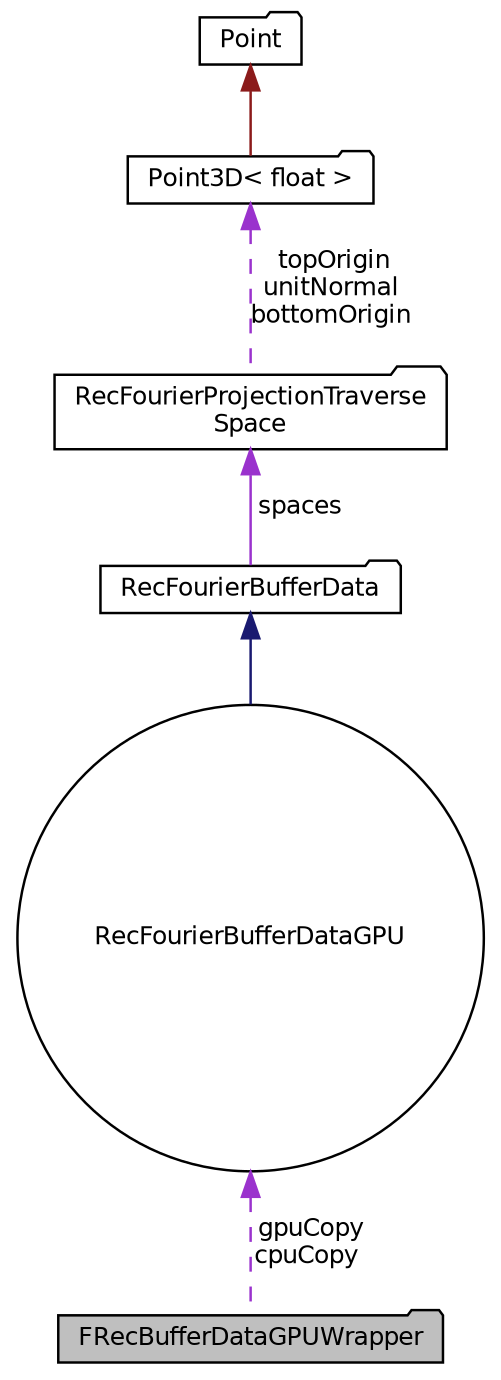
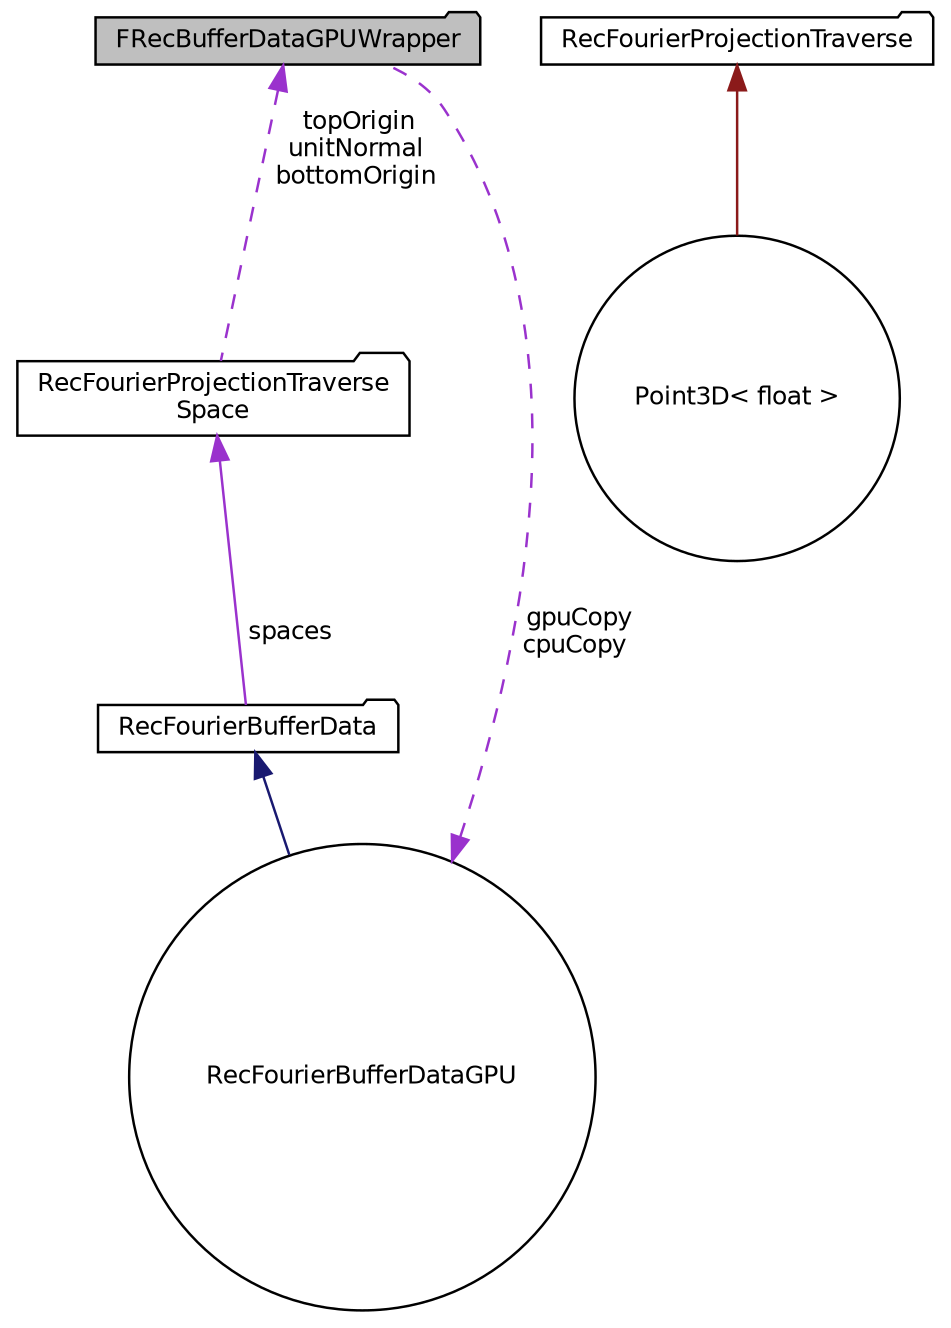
node "Point": label "Point" -> "RecFourierProjectionTraverse"
node "Point3D< float >": shape folder -> circle
edge "RecFourierProjectionTraverse Space" -> "Point3D< float >": now "RecFourierProjectionTraverse Space" -> "FRecBufferDataGPUWrapper"
